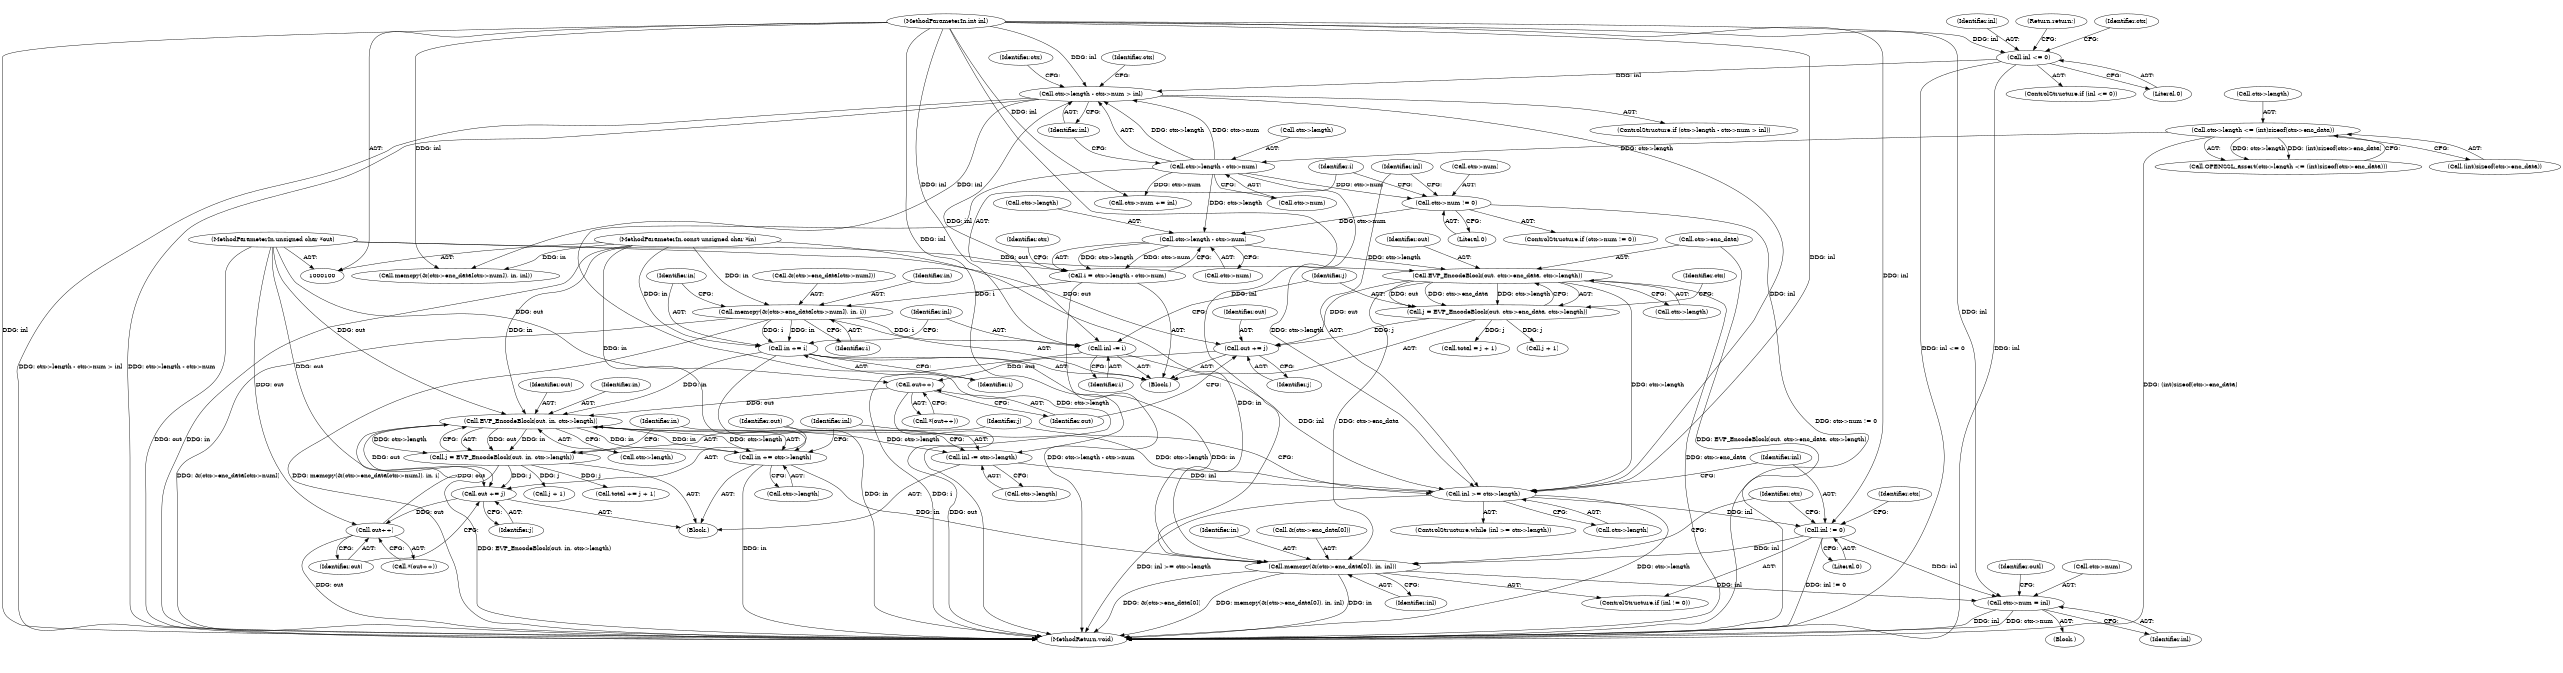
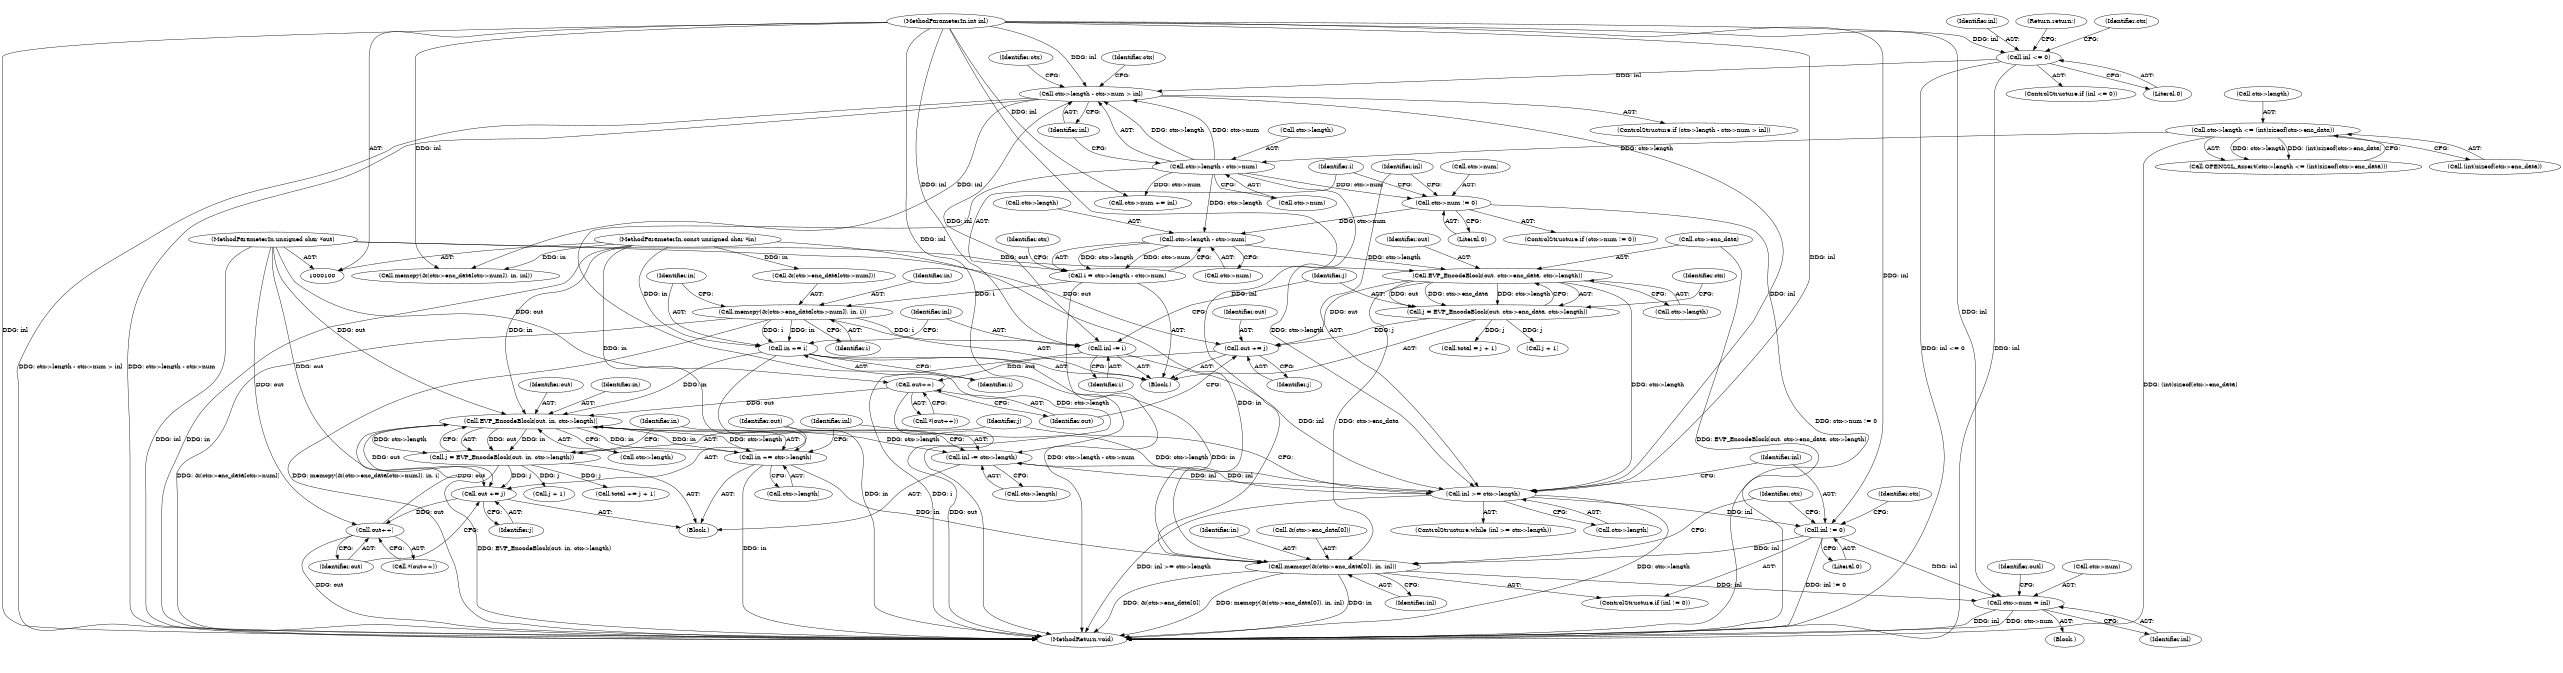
edge "(MethodParameterIn,const unsigned char *in)" -> "(Call,memcpy(&(ctx->enc_data[ctx->num]), in, i))": now "(MethodParameterIn,const unsigned char *in)" -> "(Call,&(ctx->enc_data[ctx->num]))"
edge "(MethodParameterIn,unsigned char *out)" -> "(MethodReturn,void)": label "DDG: out" -> "DDG: inl"
edge "(Call,inl >= ctx->length)" -> "(Call,inl -= ctx->length)": added, label "DDG: inl"
edge "(Call,EVP_EncodeBlock(out, ctx->enc_data, ctx->length))" -> "(MethodReturn,void)": removed, label "DDG: ctx->enc_data"
